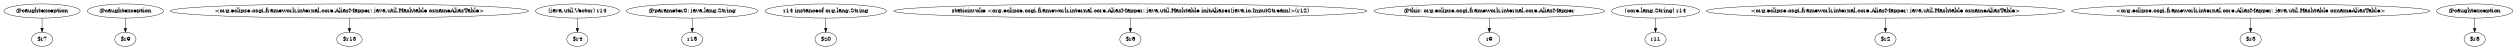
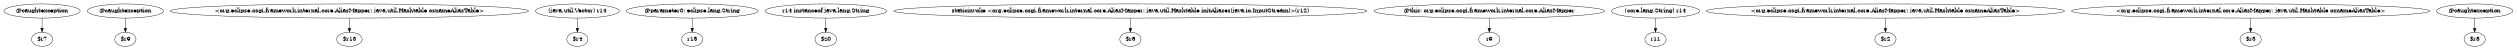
node "@parameter0: java.lang.String": label "@parameter0: java.lang.String" -> "@parameter0: eclipse.lang.String"
node "r14 instanceof org.lang.String": label "r14 instanceof org.lang.String" -> "r14 instanceof java.lang.String"
